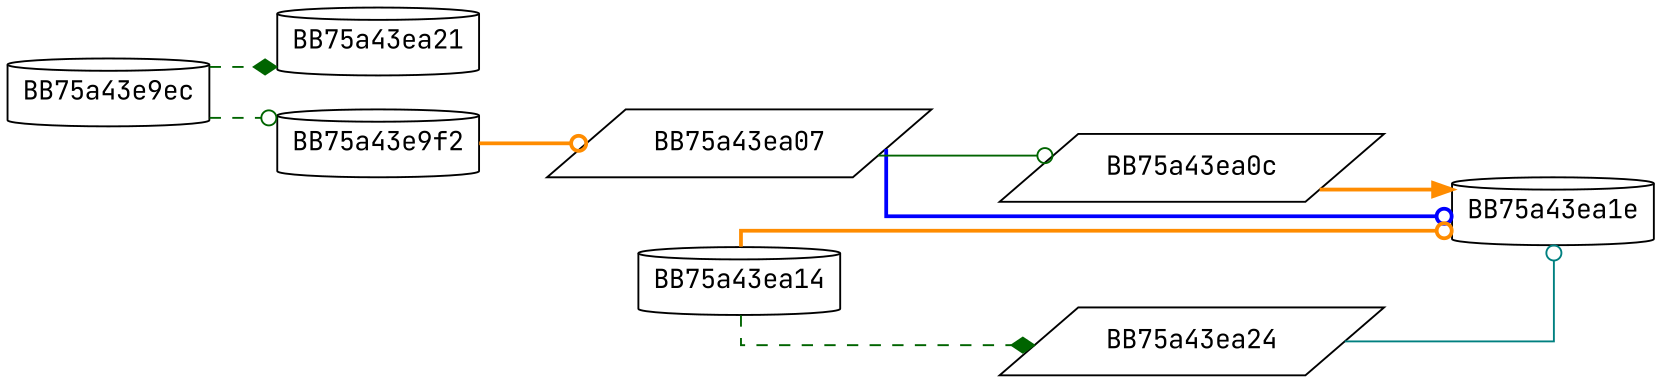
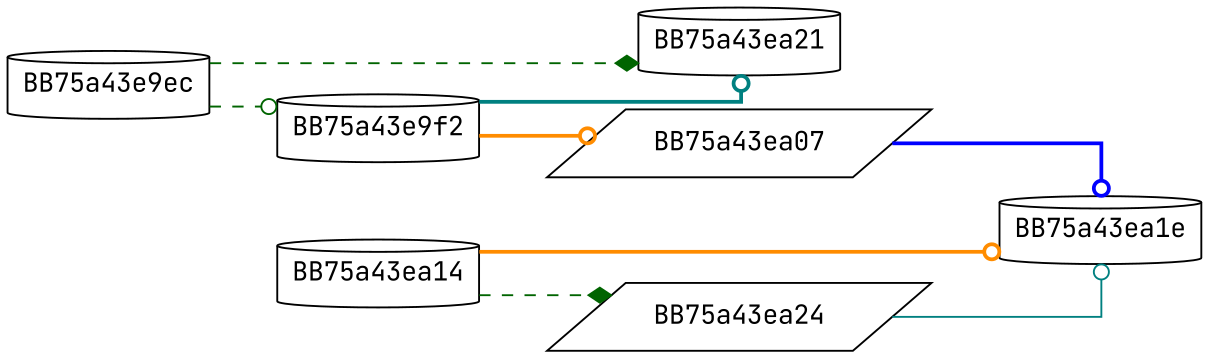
edge "BB75a43e9f2" -> "BB75a43ea21": added
node "BB75a43ea0c": removed
